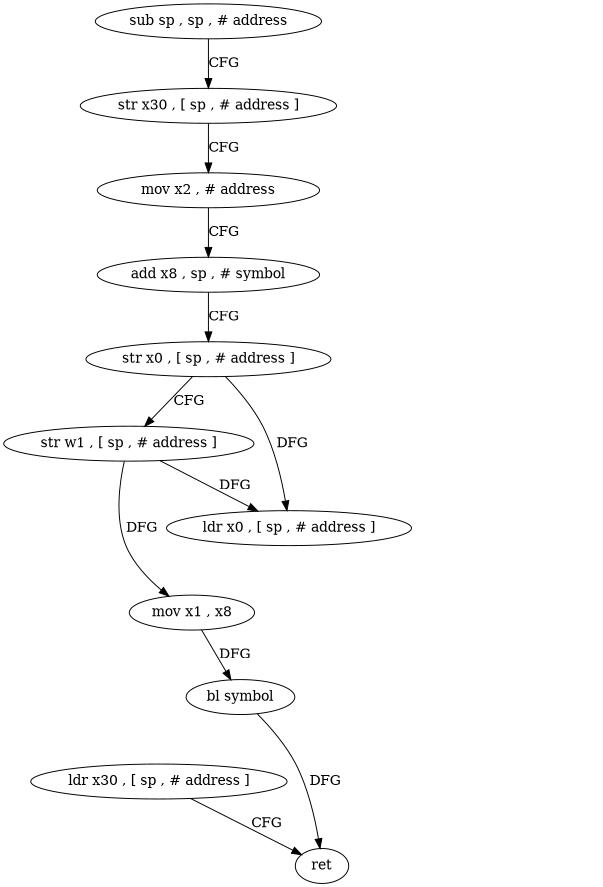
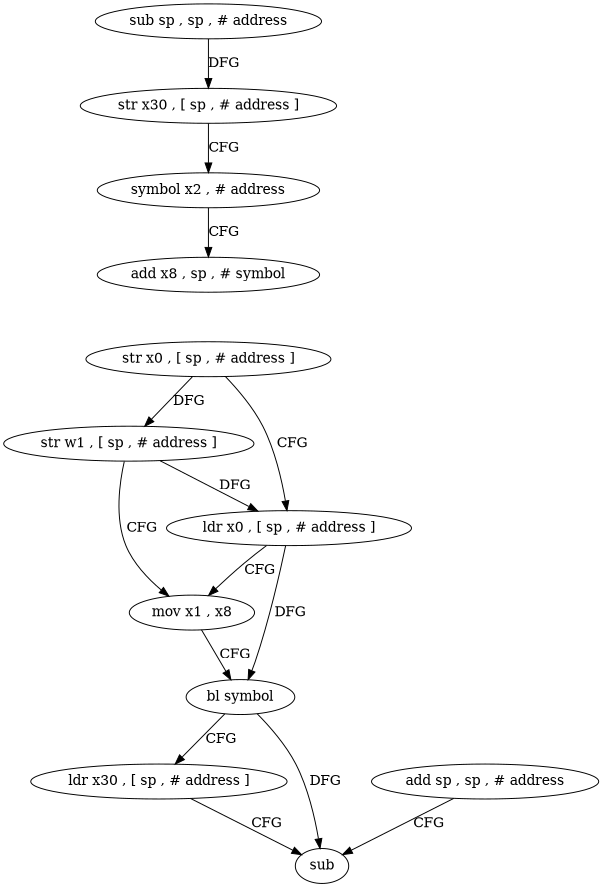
edge "sub sp , sp , # address" -> "str x30 , [ sp , # address ]": label "CFG" -> "DFG"
node "mov x2 , # address": label "mov x2 , # address" -> "symbol x2 , # address"
edge "add x8 , sp , # symbol" -> "str x0 , [ sp , # address ]": removed, label "CFG"
edge "str x0 , [ sp , # address ]" -> "str w1 , [ sp , # address ]": label "CFG" -> "DFG"
edge "str x0 , [ sp , # address ]" -> "ldr x0 , [ sp , # address ]": label "DFG" -> "CFG"
edge "str w1 , [ sp , # address ]" -> "mov x1 , x8": label "DFG" -> "CFG"
edge "ldr x0 , [ sp , # address ]" -> "mov x1 , x8": added, label "CFG"
edge "ldr x0 , [ sp , # address ]" -> "bl symbol": added, label "DFG"
edge "mov x1 , x8" -> "bl symbol": label "DFG" -> "CFG"
edge "bl symbol" -> "ldr x30 , [ sp , # address ]": added, label "CFG"
node "add sp , sp , # address": added
node "ret": label "ret" -> "sub"
